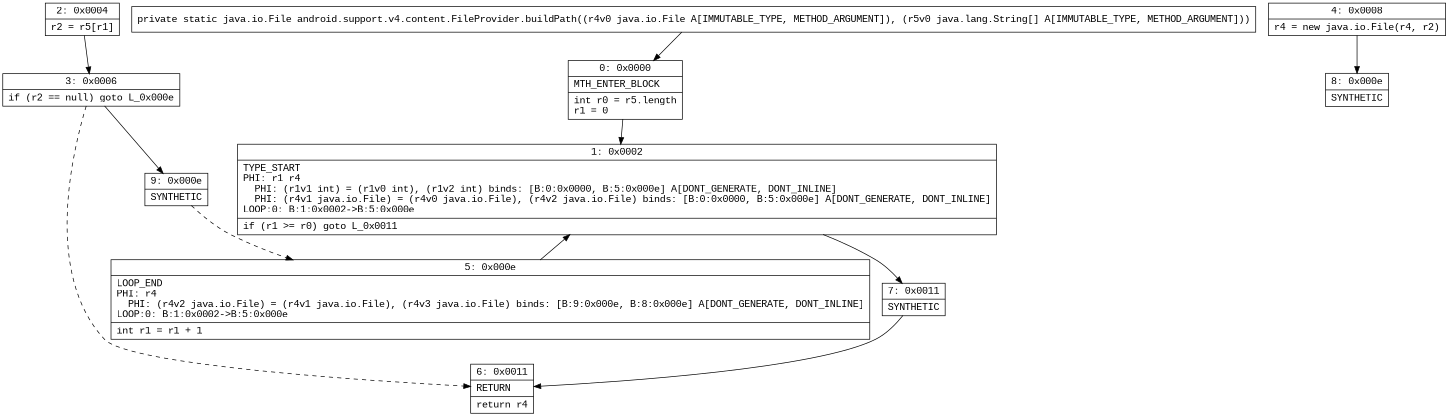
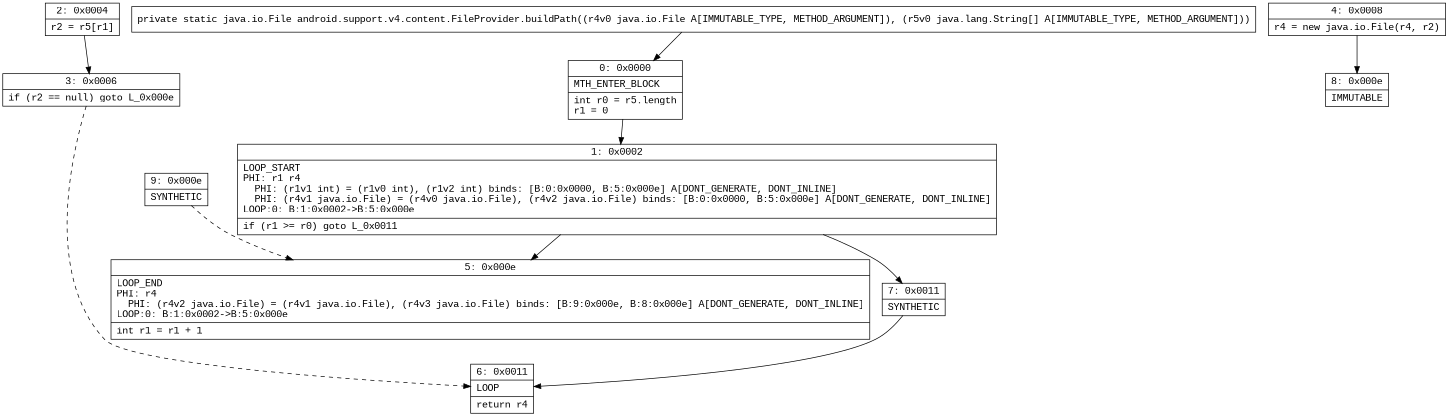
node "8: 0x000e": text "SYNTHETIC" -> "IMMUTABLE"
edge "3: 0x0006" -> "9: 0x000e": removed
node "1: 0x0002": text "TYPE_START" -> "LOOP_START"
edge "5: 0x000e" -> "1: 0x0002": reversed
node "6: 0x0011": text "RETURN" -> "LOOP"
